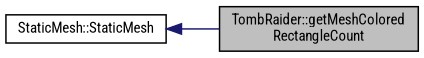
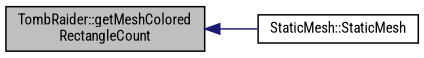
edge "TombRaider::getMeshColored RectangleCount" -> "StaticMesh::StaticMesh": reversed
